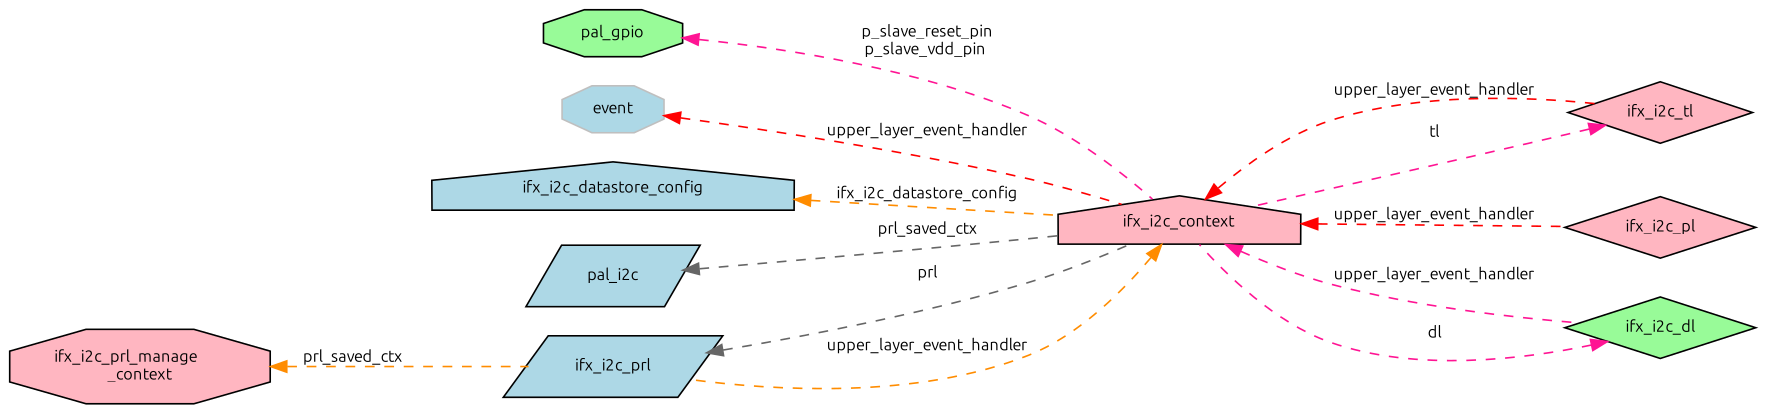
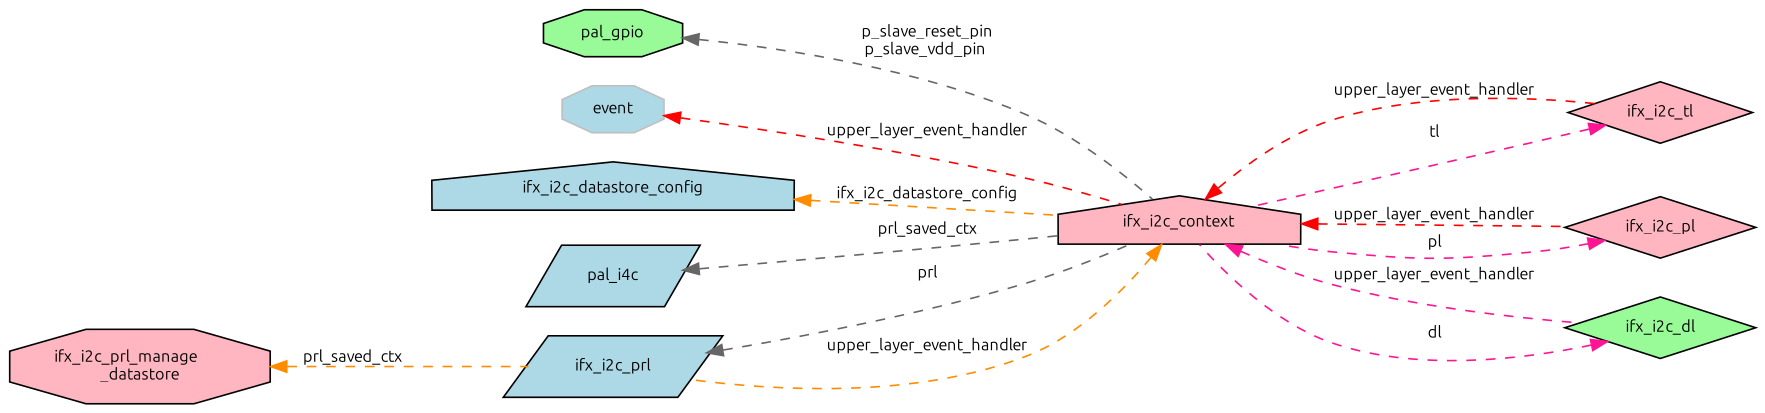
edge "ifx_i2c_context" -> "pal_gpio": color deeppink -> gray40
edge "ifx_i2c_context" -> "ifx_i2c_pl": added, label "pl"
node "pal_i2c": label "pal_i2c" -> "pal_i4c"
node "ifx_i2c_prl_manage _context": label "ifx_i2c_prl_manage _context" -> "ifx_i2c_prl_manage _datastore"
